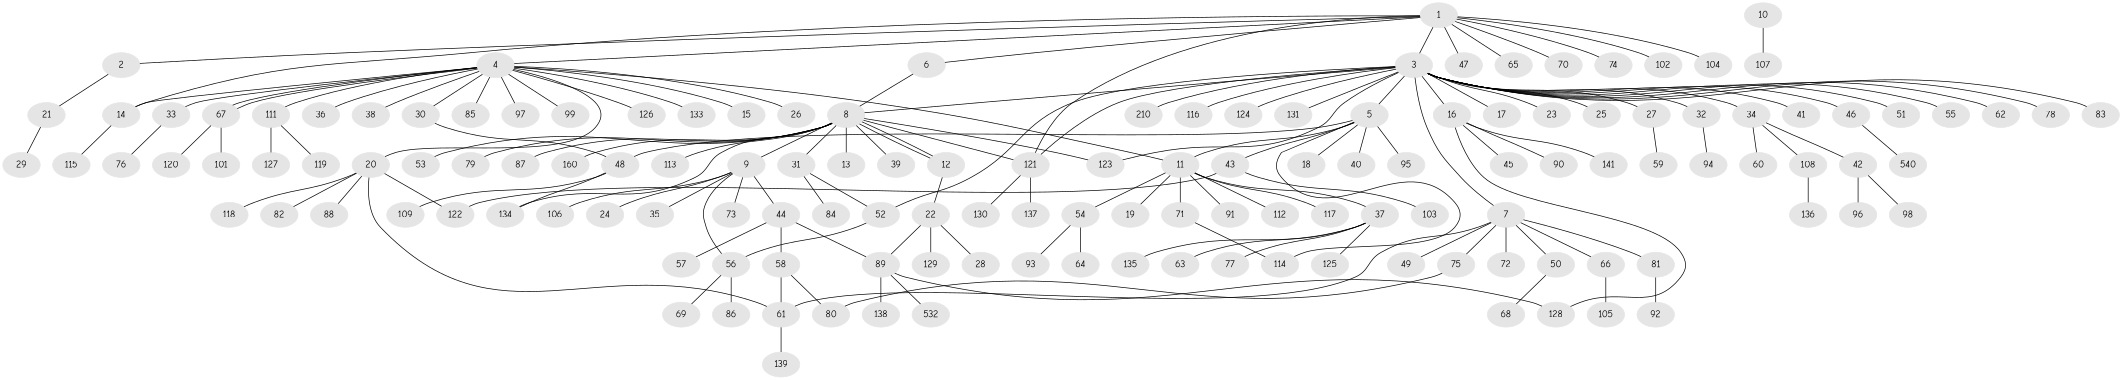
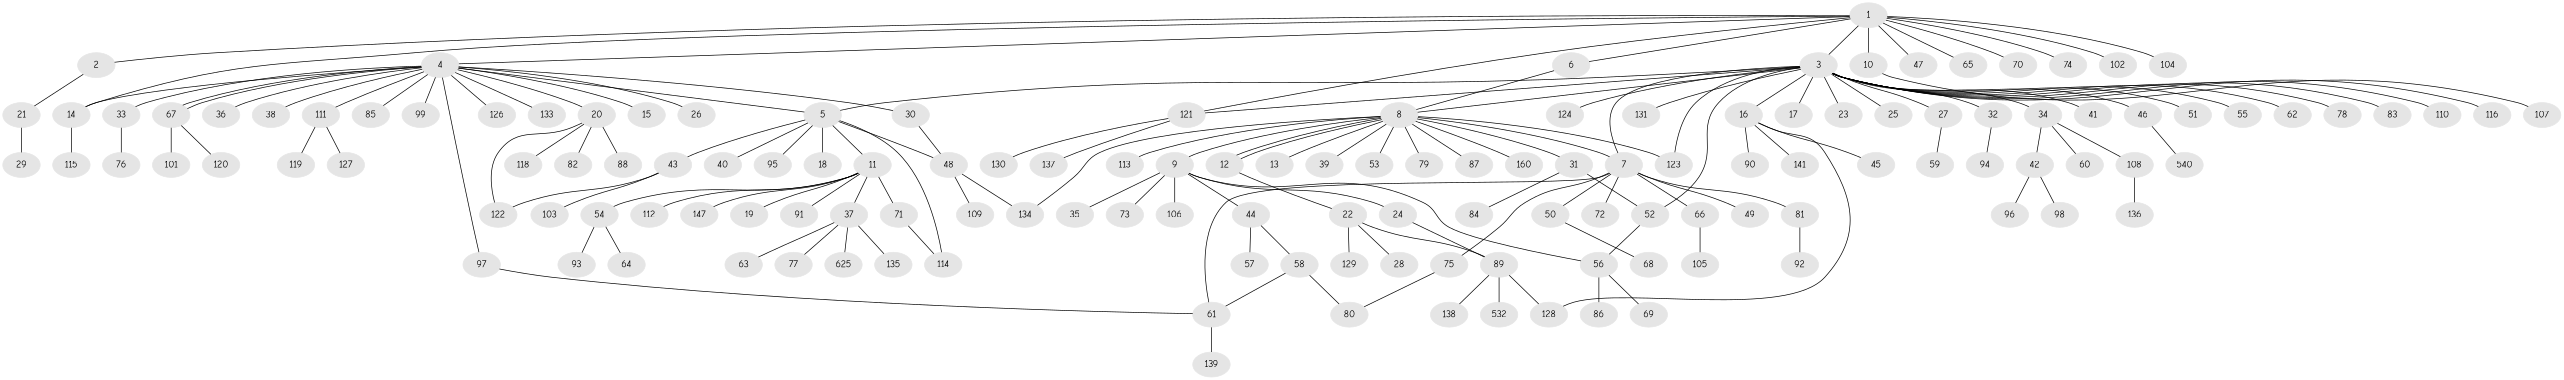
edge "1" -- "10": added
edge "4" -- "11": now "4" -- "5"
node "210": label "210" -> "110"
edge "8" -- "121": now "8" -- "7"
node "117": label "117" -> "147"
edge "44" -- "89": now "24" -- "89"
node "125": label "125" -> "625"
edge "20" -- "61": now "97" -- "61"
